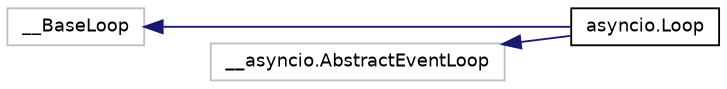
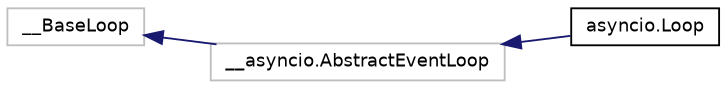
edge "asyncio.Loop" -> "__BaseLoop": now "__asyncio.AbstractEventLoop" -> "__BaseLoop"
